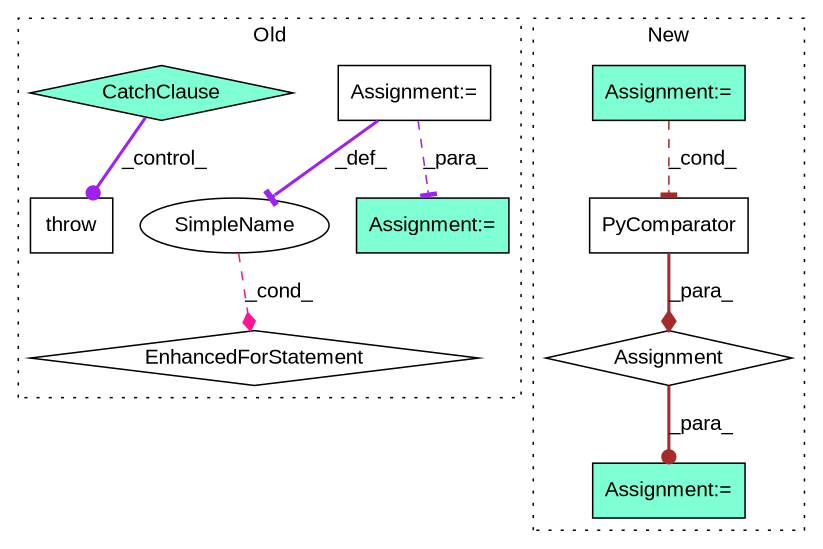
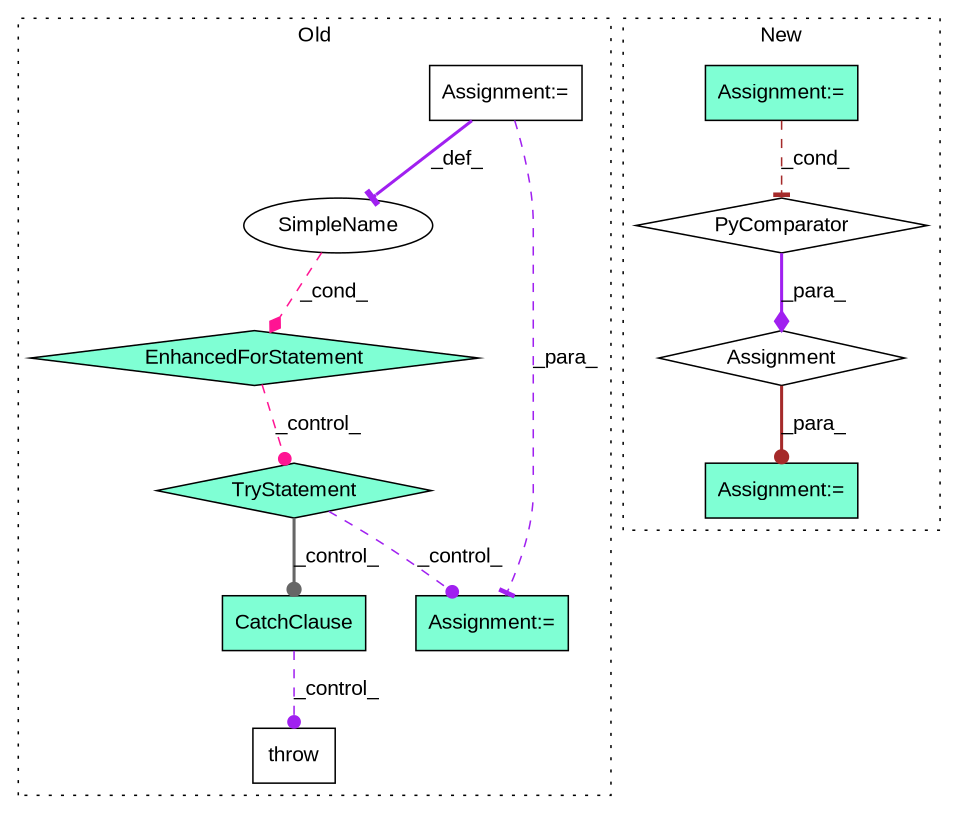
node "CatchClause": shape diamond -> box
edge "CatchClause" -> "throw": style bold -> dashed
node "PyComparator": shape box -> diamond
edge "PyComparator" -> "Assignment": color brown -> purple
node "EnhancedForStatement": fillcolor white -> aquamarine
node "TryStatement": added
